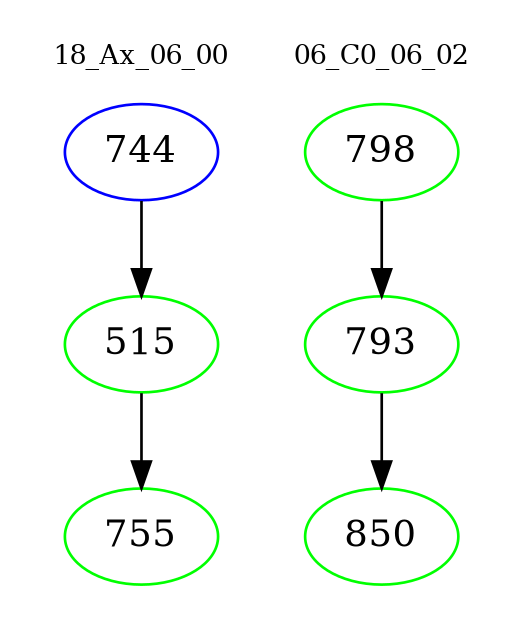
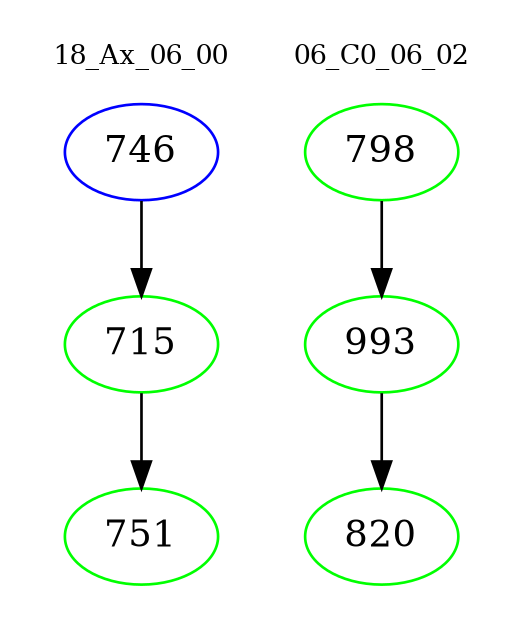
node "744": label "744" -> "746"
node "515": label "515" -> "715"
node "793": label "793" -> "993"
node "755": label "755" -> "751"
node "850": label "850" -> "820"
